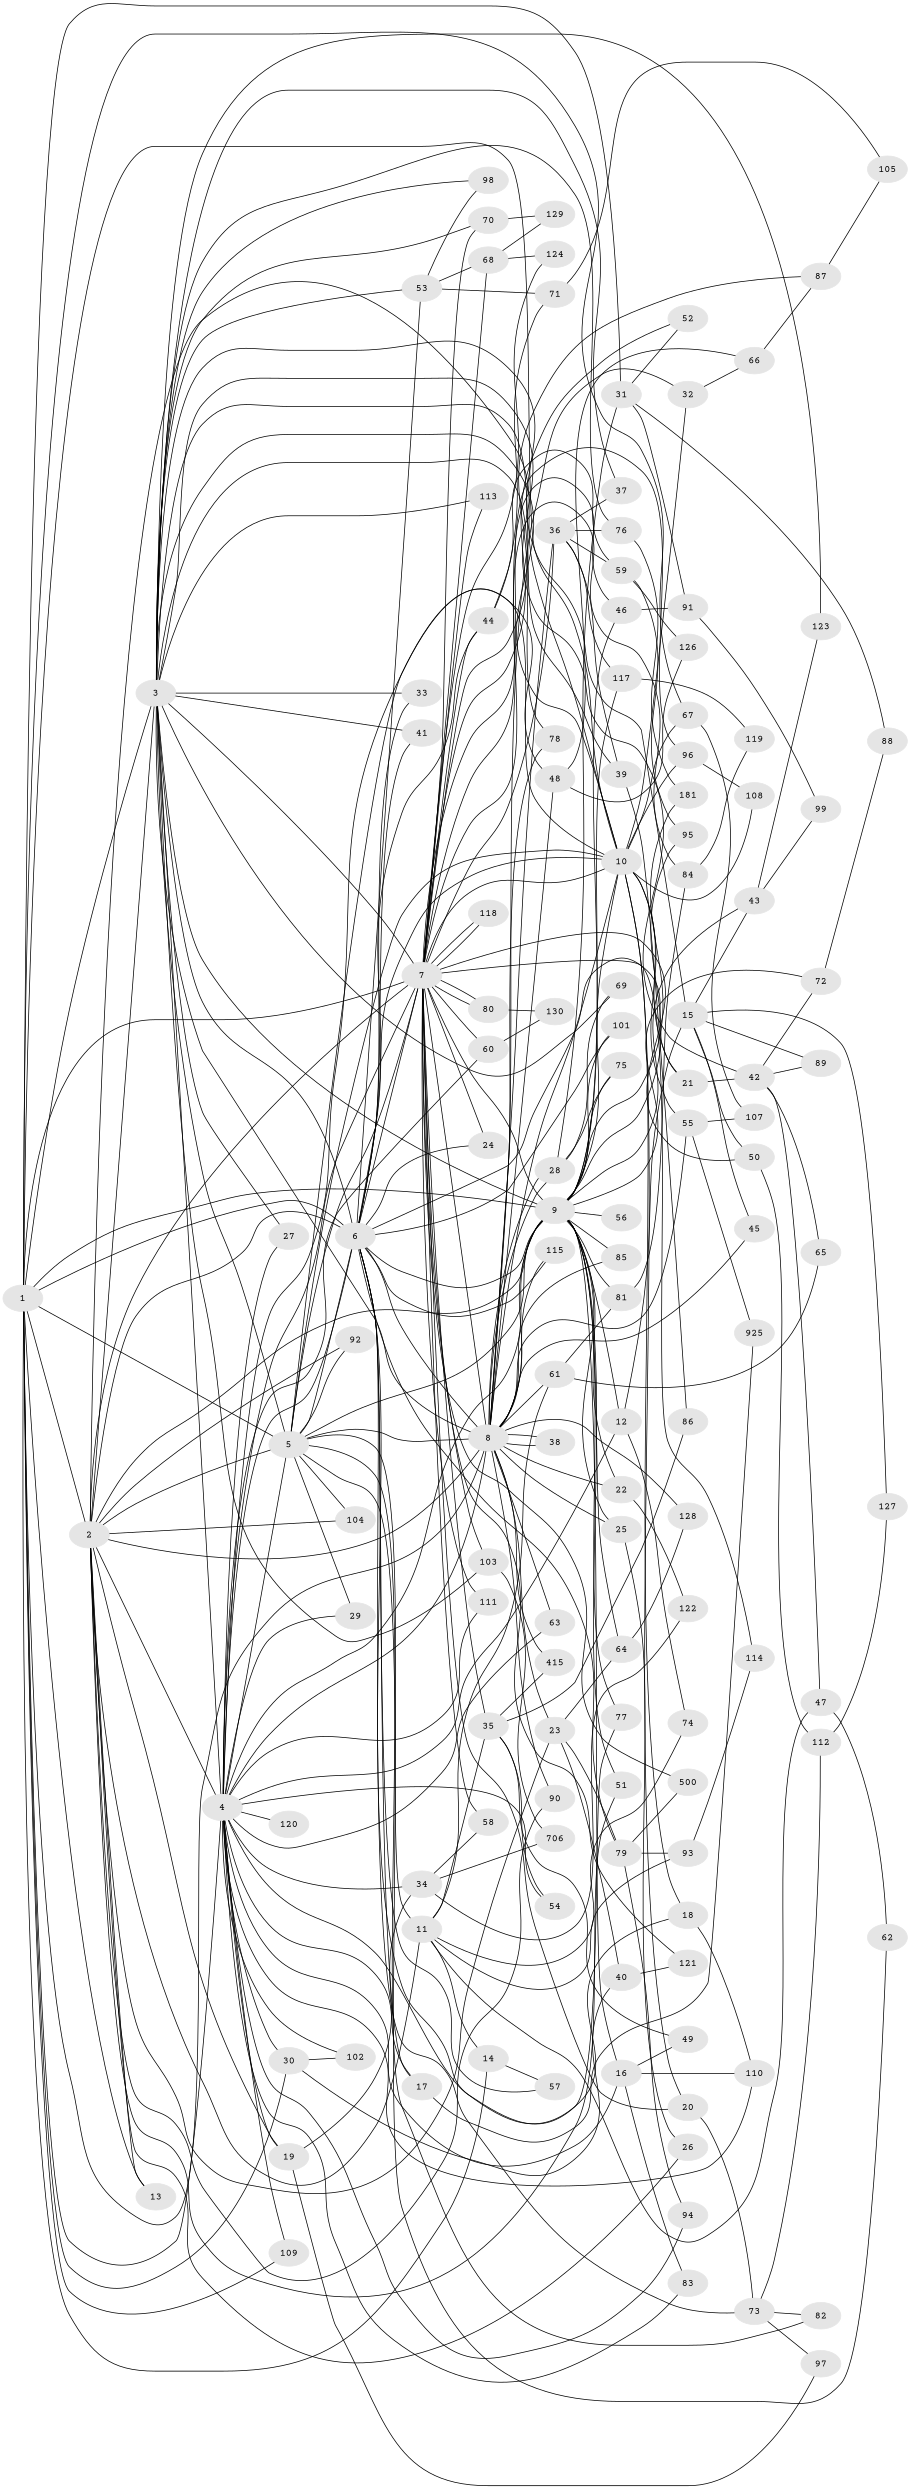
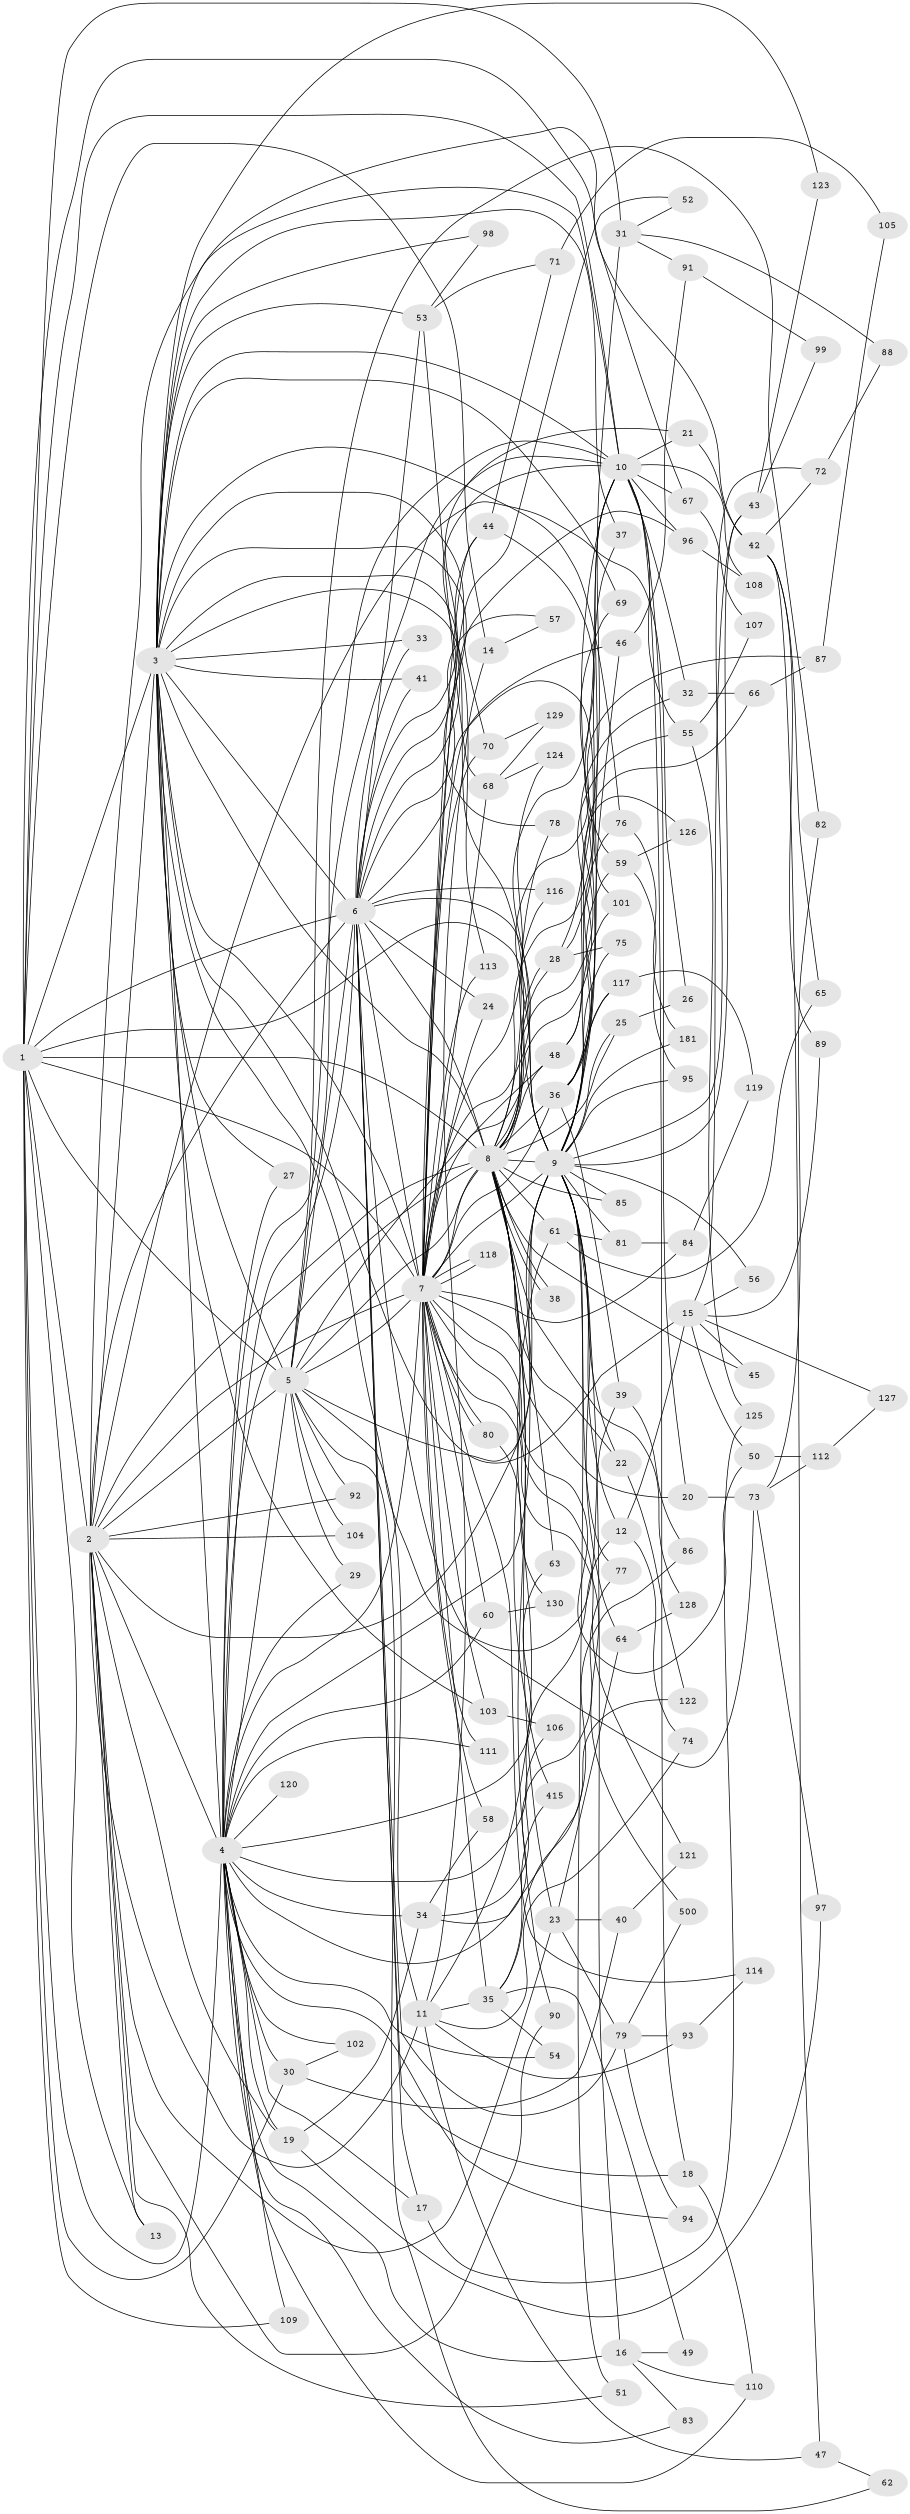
node "115": label "115" -> "116"
edge "56" -- "15": added
node "925": label "925" -> "125"
node "706": label "706" -> "106"
